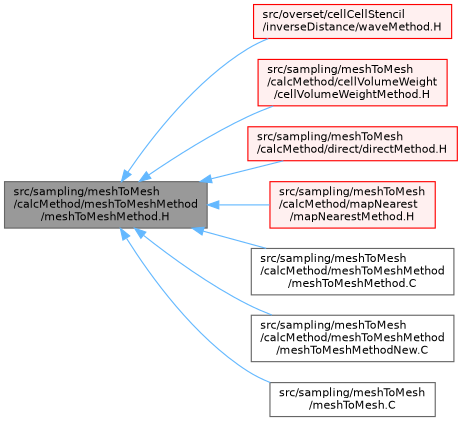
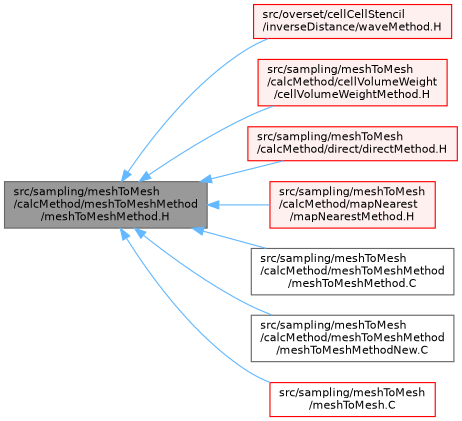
node "src/sampling/meshToMesh /meshToMesh.C": color grey40 -> red
